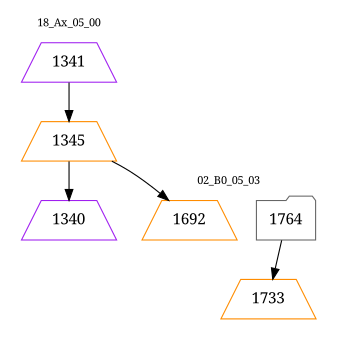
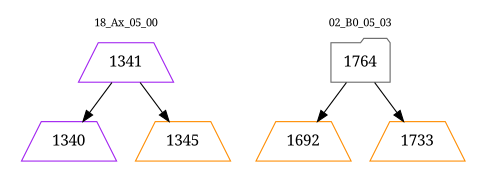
edge "1345" -> "1340": now "1341" -> "1340"
edge "1345" -> "1692": now "1764" -> "1692"
